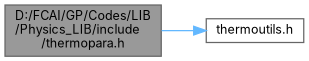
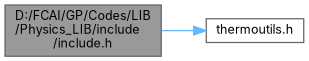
node "D:/FCAI/GP/Codes/LIB /Physics_LIB/include /thermopara.h": label "D:/FCAI/GP/Codes/LIB /Physics_LIB/include /thermopara.h" -> "D:/FCAI/GP/Codes/LIB /Physics_LIB/include /include.h"
